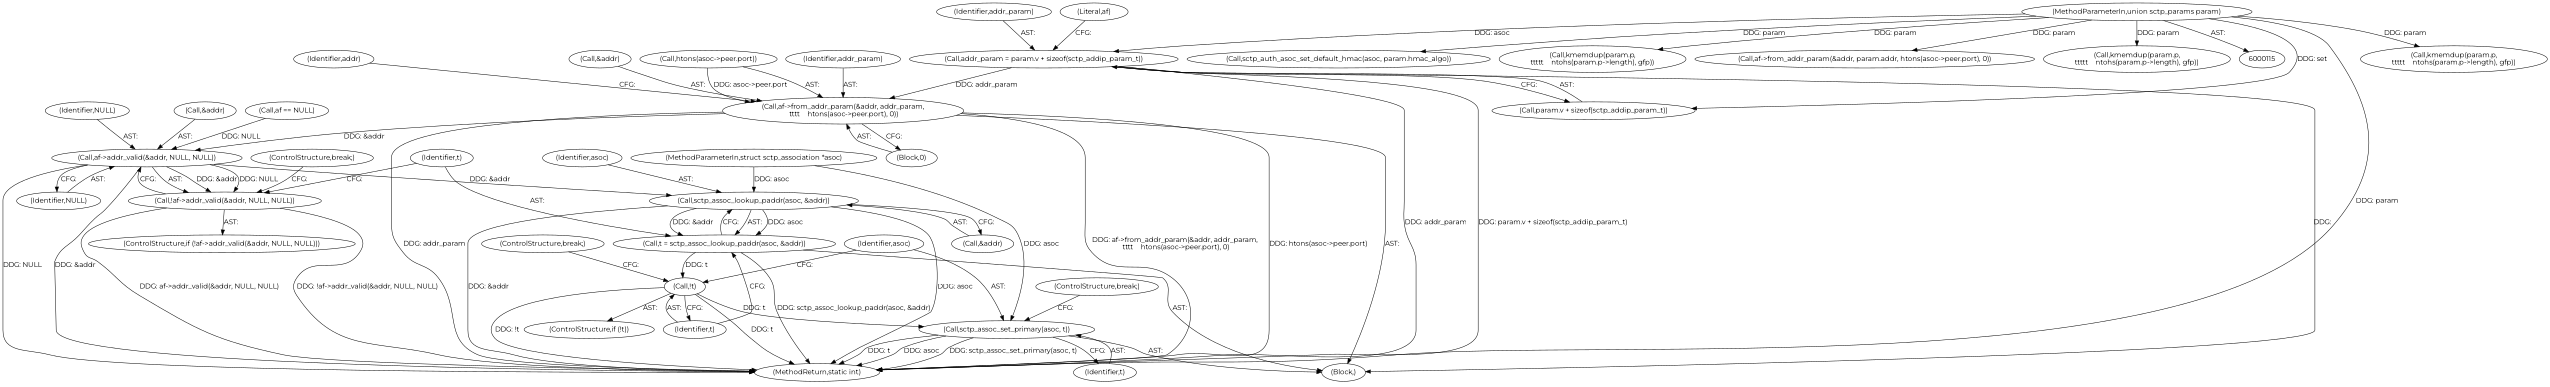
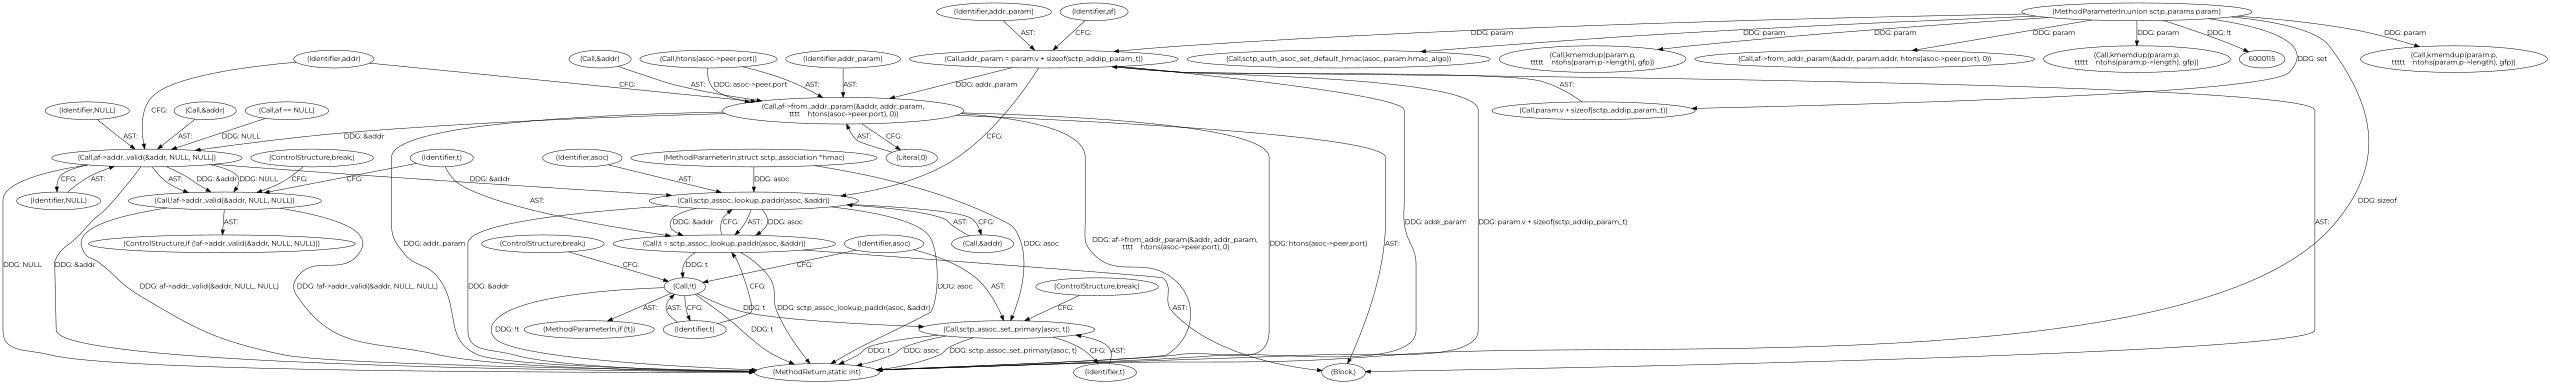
node "(Literal,af)": label "(Literal,af)" -> "(Identifier,af)"
edge "(MethodParameterIn,union sctp_params param)" -> "(Call,addr_param = param.v + sizeof(sctp_addip_param_t))": label "DDG: asoc" -> "DDG: param"
edge "(MethodParameterIn,union sctp_params param)" -> "6000115": label "AST: " -> "DDG: !t"
edge "(Call,addr_param = param.v + sizeof(sctp_addip_param_t))" -> "(Call,param.v + sizeof(sctp_addip_param_t))": now "(Call,addr_param = param.v + sizeof(sctp_addip_param_t))" -> "(Call,sctp_assoc_lookup_paddr(asoc, &addr))"
node "(MethodParameterIn,struct sctp_association *asoc)": label "(MethodParameterIn,struct sctp_association *asoc)" -> "(MethodParameterIn,struct sctp_association *hmac)"
node "(Block,0)": label "(Block,0)" -> "(Literal,0)"
edge "(Call,!af->addr_valid(&addr, NULL, NULL))" -> "(Call,af->addr_valid(&addr, NULL, NULL))": now "(Identifier,addr)" -> "(Call,af->addr_valid(&addr, NULL, NULL))"
edge "(MethodParameterIn,union sctp_params param)" -> "(MethodReturn,static int)": label "DDG: param" -> "DDG: sizeof"
edge "(Call,addr_param = param.v + sizeof(sctp_addip_param_t))" -> "(Block,)": label "DDG: " -> "AST: "
node "(ControlStructure,if (!t))": label "(ControlStructure,if (!t))" -> "(MethodParameterIn,if (!t))"
edge "(Call,sctp_assoc_set_primary(asoc, t))" -> "(Block,)": removed, label "AST:"
